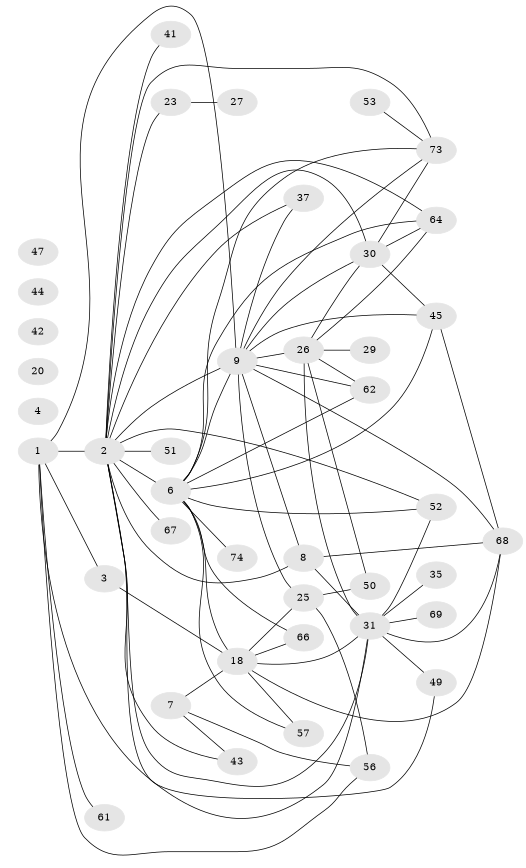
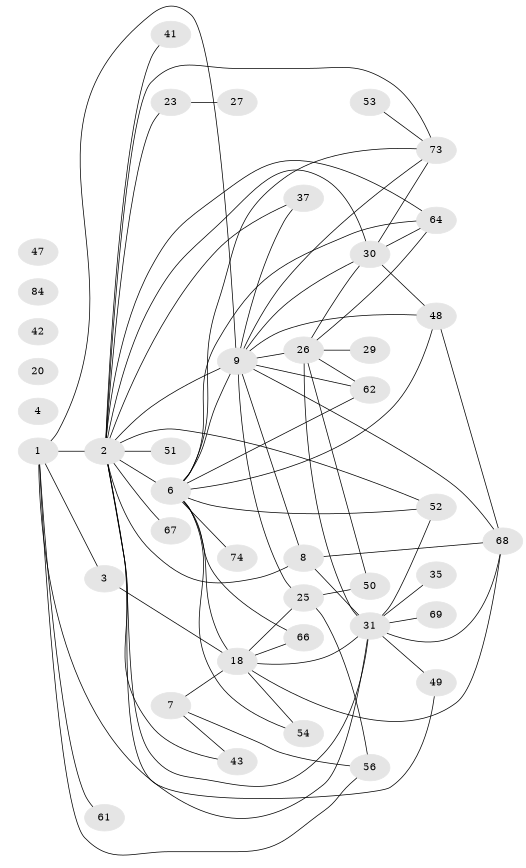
node "44": label "44" -> "84"
node "45": label "45" -> "48"
node "57": label "57" -> "54"
